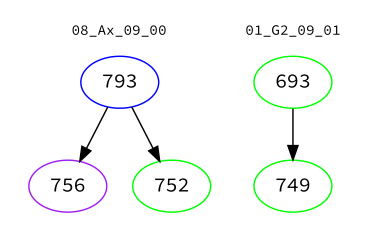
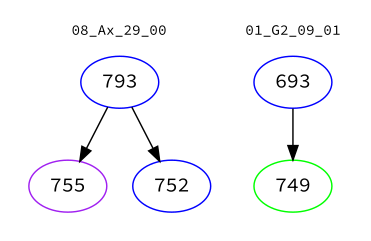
cluster "08_Ax_09_00": label "08_Ax_09_00" -> "08_Ax_29_00"
node "693": color green -> blue
node "756": label "756" -> "755"
node "752": color green -> blue
